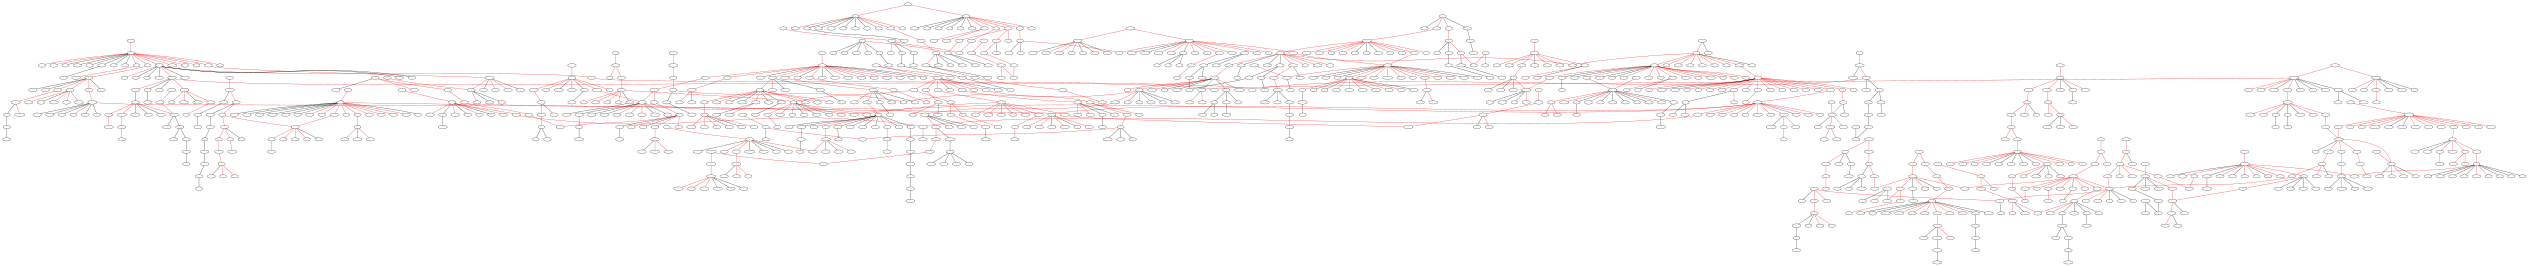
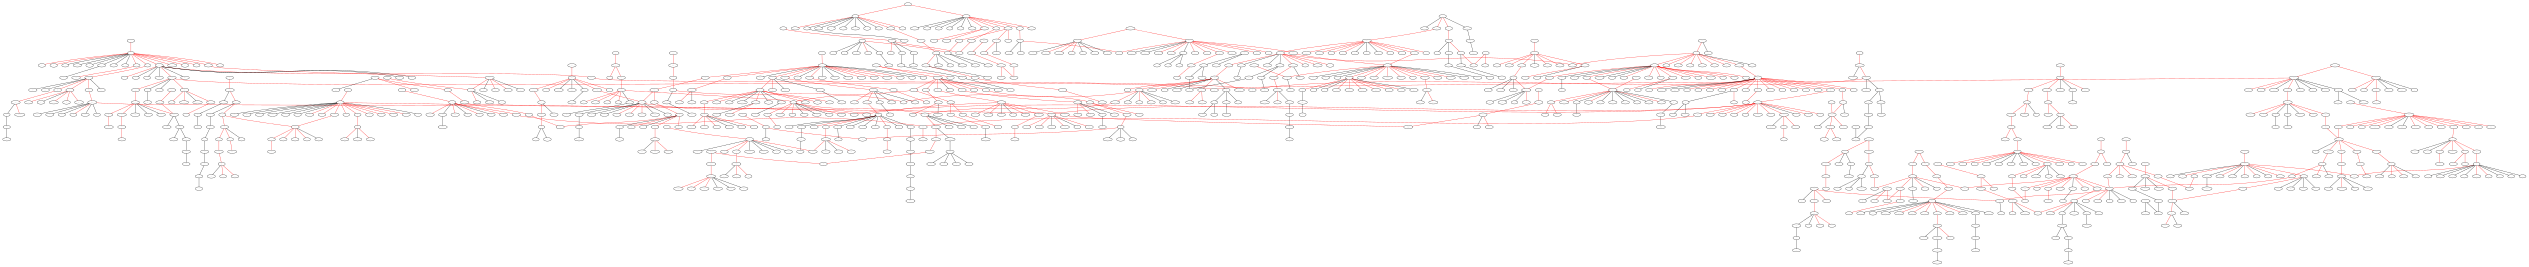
edge "Fleet Foxes" -- "Vampire Weekend": color red -> black
edge "Shawn Colvin" -- "Beth Orton": color black -> red
edge "Johnny Winter" -- "Thin Lizzy": now "Johnny Winter" -- "Rory Gallagher"
